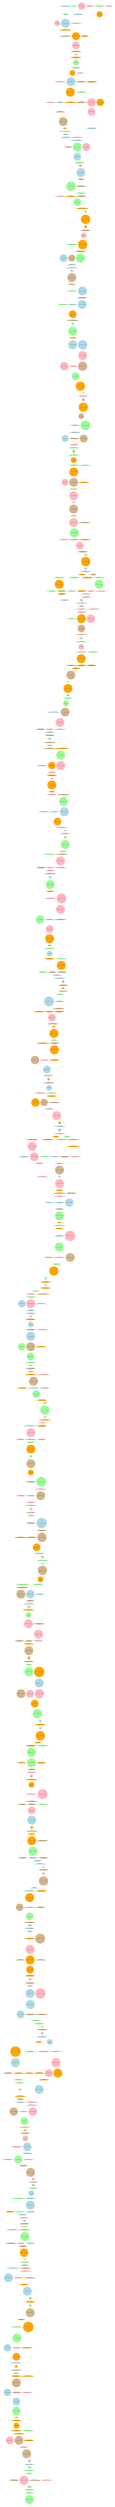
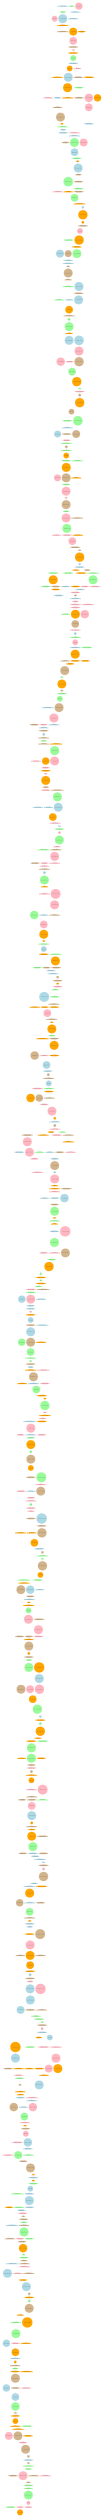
node "W: (64, 64, 1, 1), float32": fillcolor lightpink -> orange
node "Reshape": added
